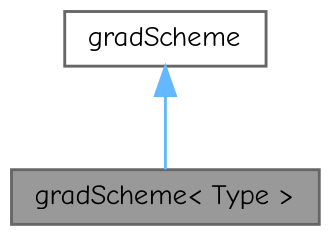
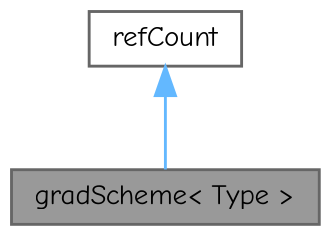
node "gradScheme": label "gradScheme" -> "refCount"
